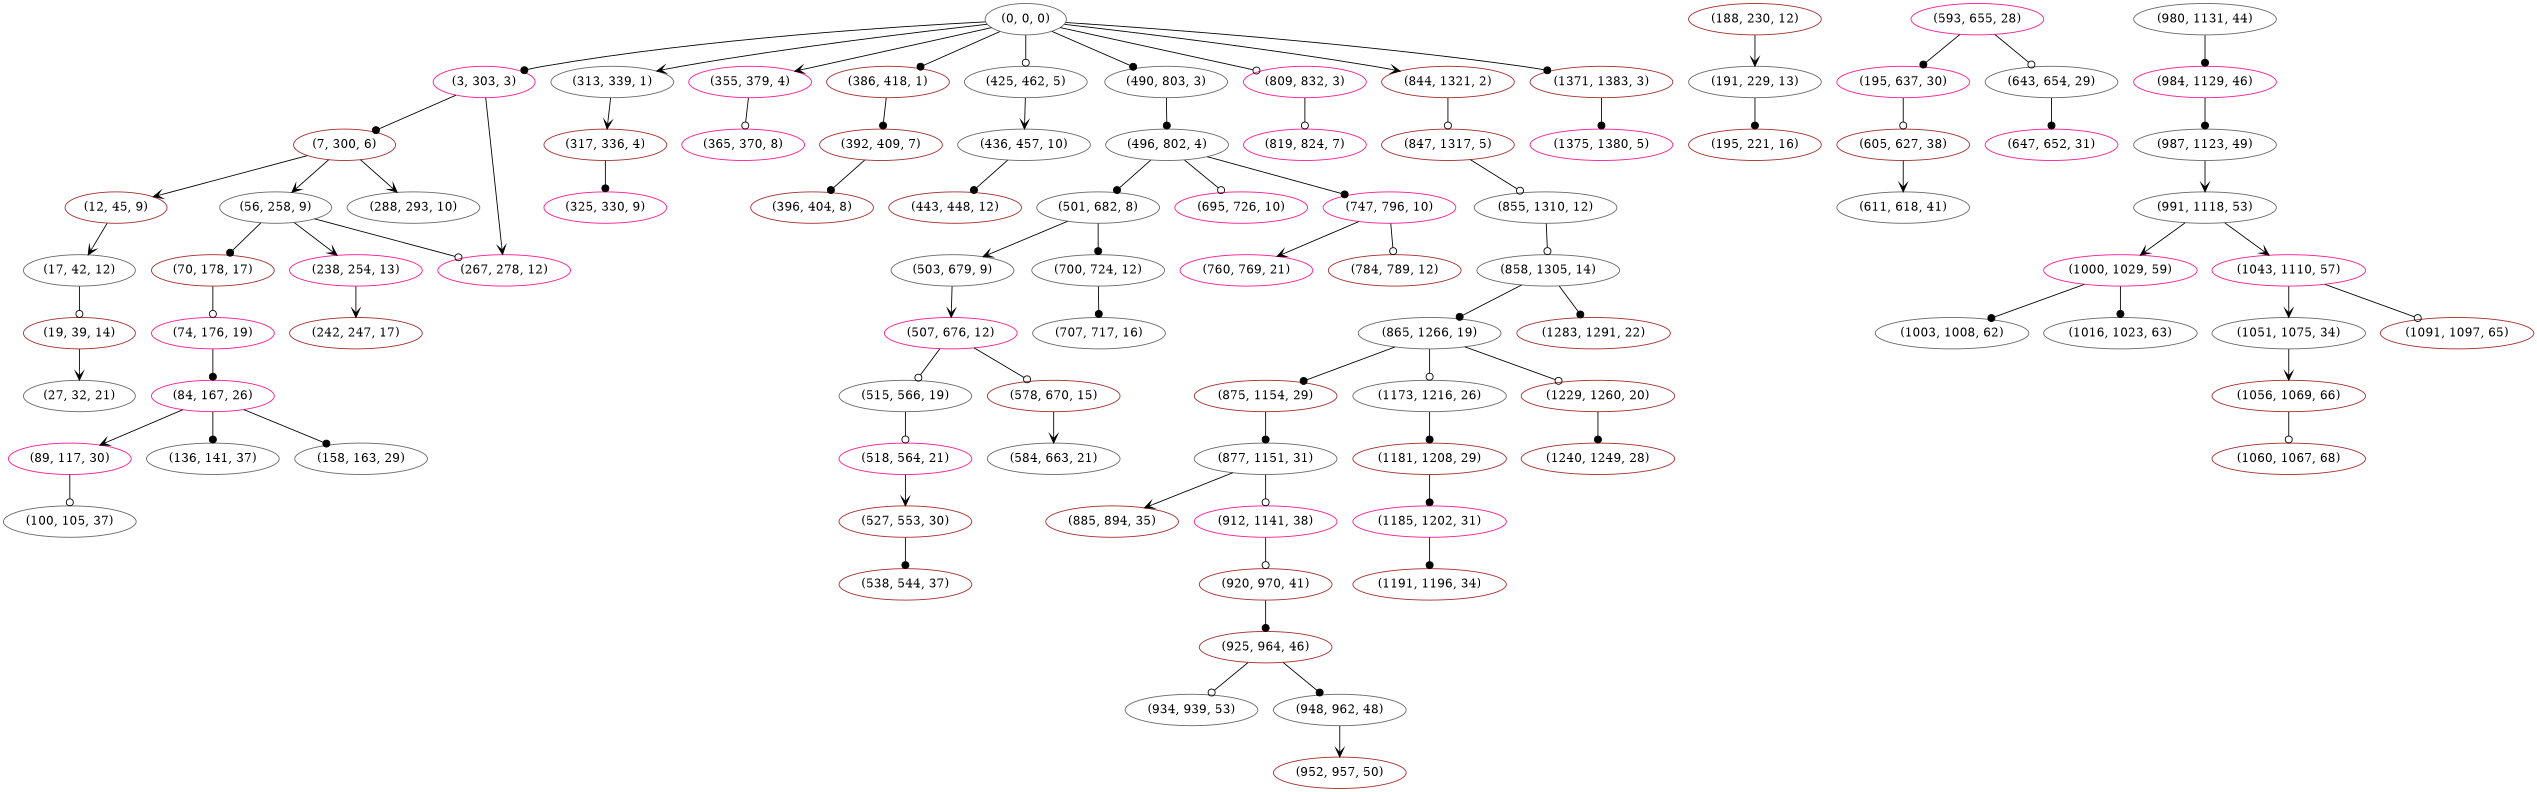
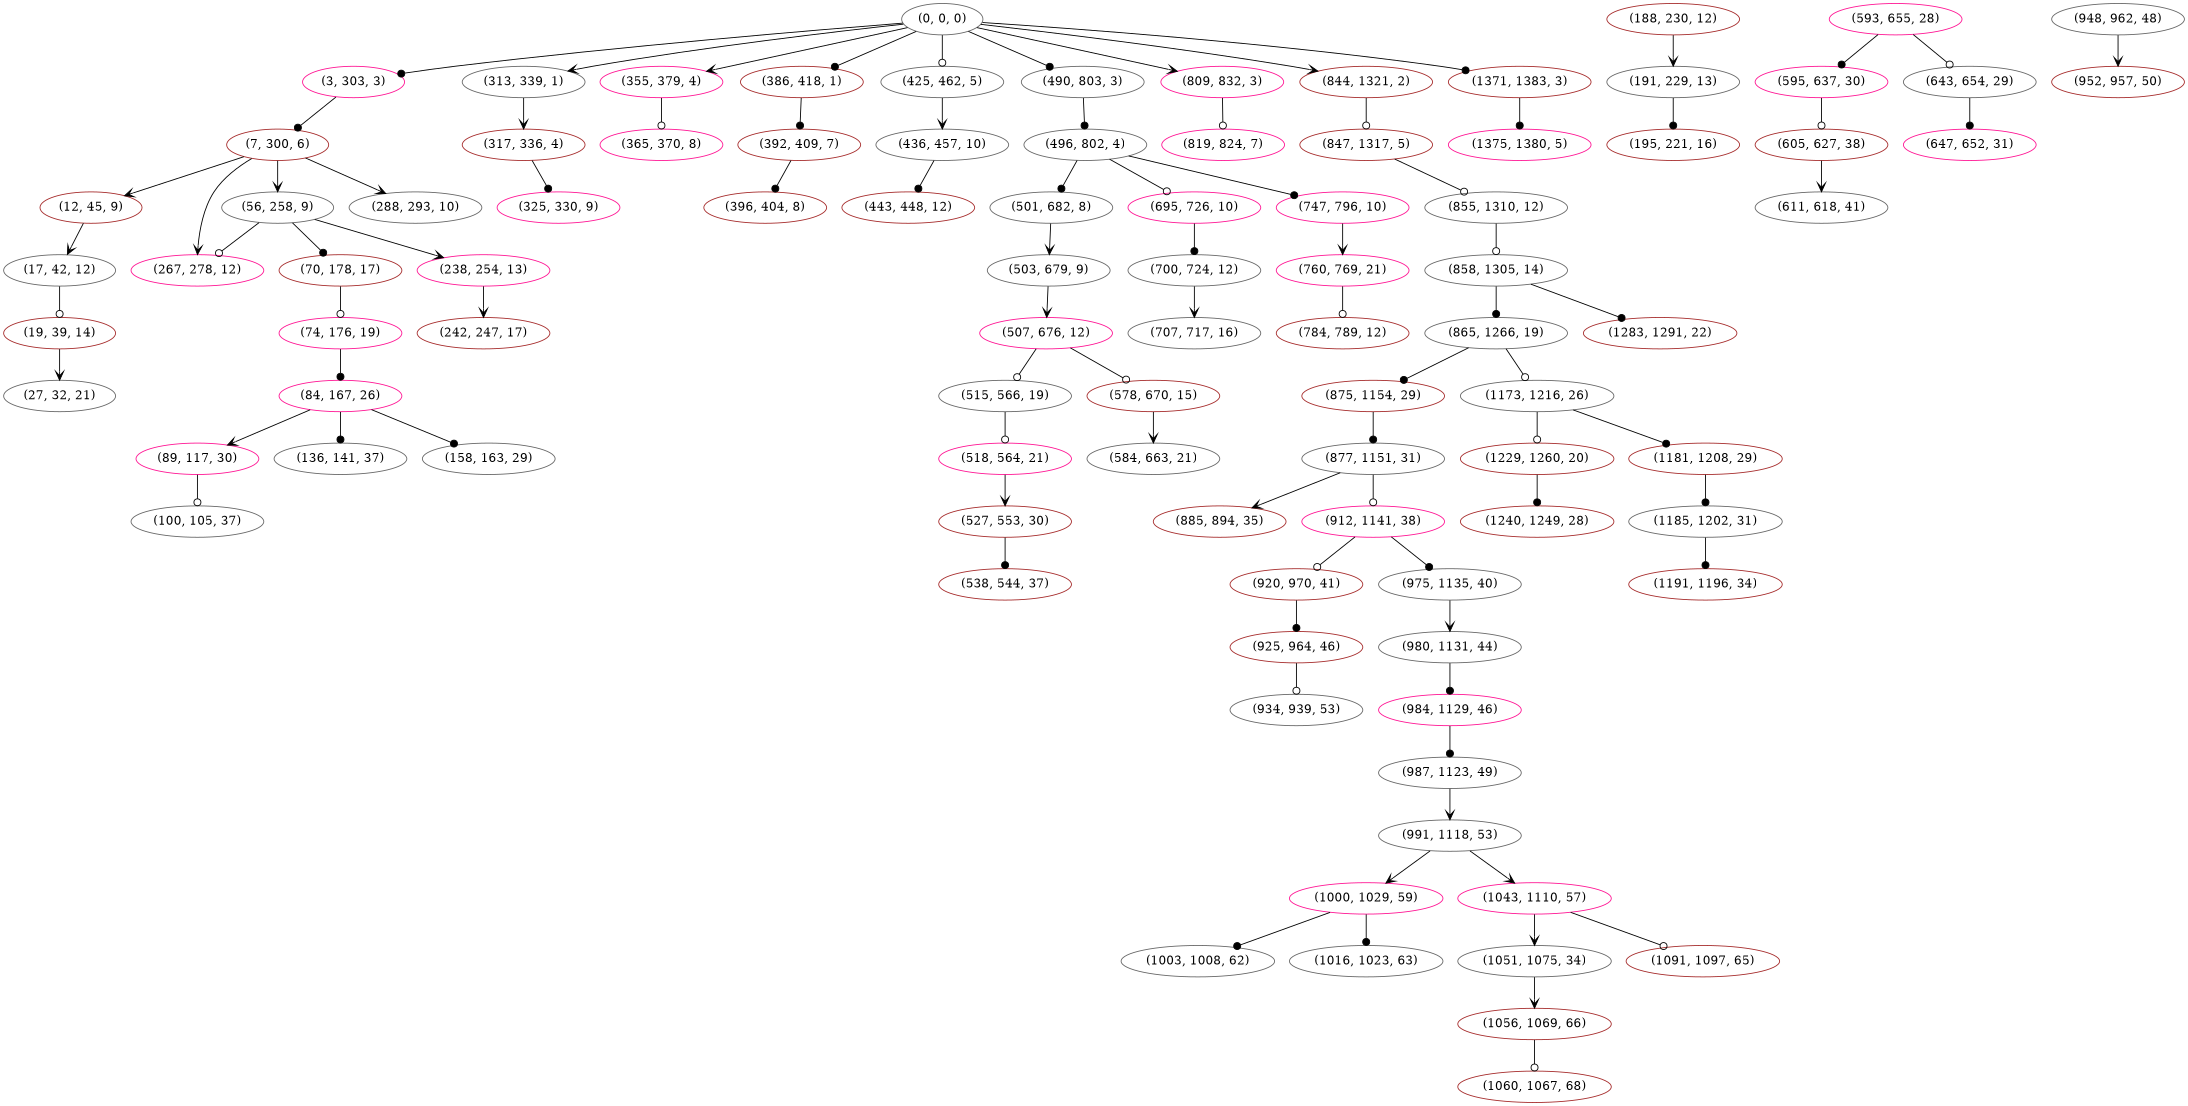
edge "(0, 0, 0)" -> "(809, 832, 3)": arrowhead odot -> vee
node "(195, 637, 30)": label "(195, 637, 30)" -> "(595, 637, 30)"
edge "(3, 303, 3)" -> "(267, 278, 12)": now "(7, 300, 6)" -> "(267, 278, 12)"
edge "(501, 682, 8)" -> "(700, 724, 12)": now "(695, 726, 10)" -> "(700, 724, 12)"
edge "(747, 796, 10)" -> "(784, 789, 12)": now "(760, 769, 21)" -> "(784, 789, 12)"
edge "(700, 724, 12)" -> "(707, 717, 16)": arrowhead dot -> vee
edge "(865, 1266, 19)" -> "(1229, 1260, 20)": now "(1173, 1216, 26)" -> "(1229, 1260, 20)"
node "(1185, 1202, 31)": color deeppink -> gray40
node "(975, 1135, 40)": added
edge "(925, 964, 46)" -> "(948, 962, 48)": removed
